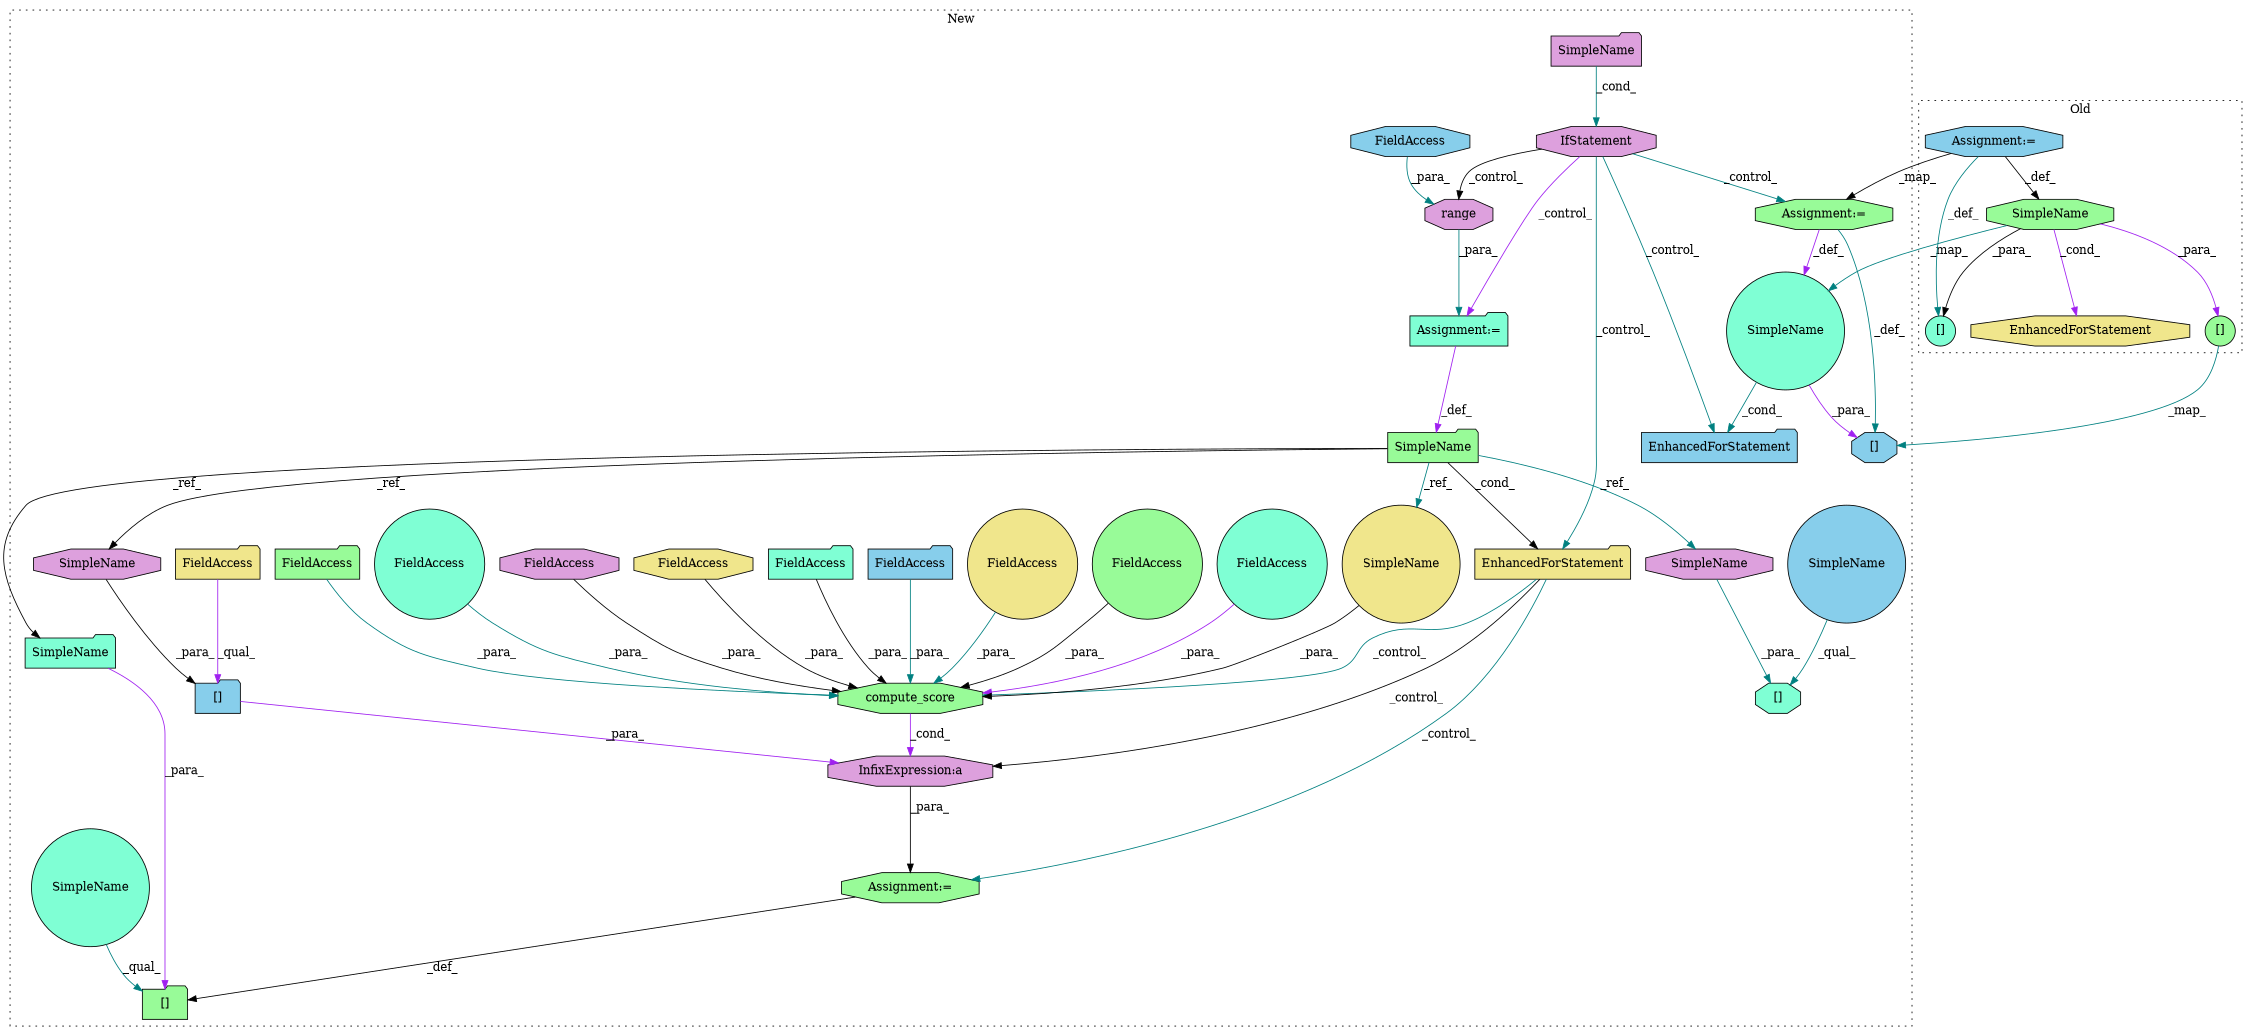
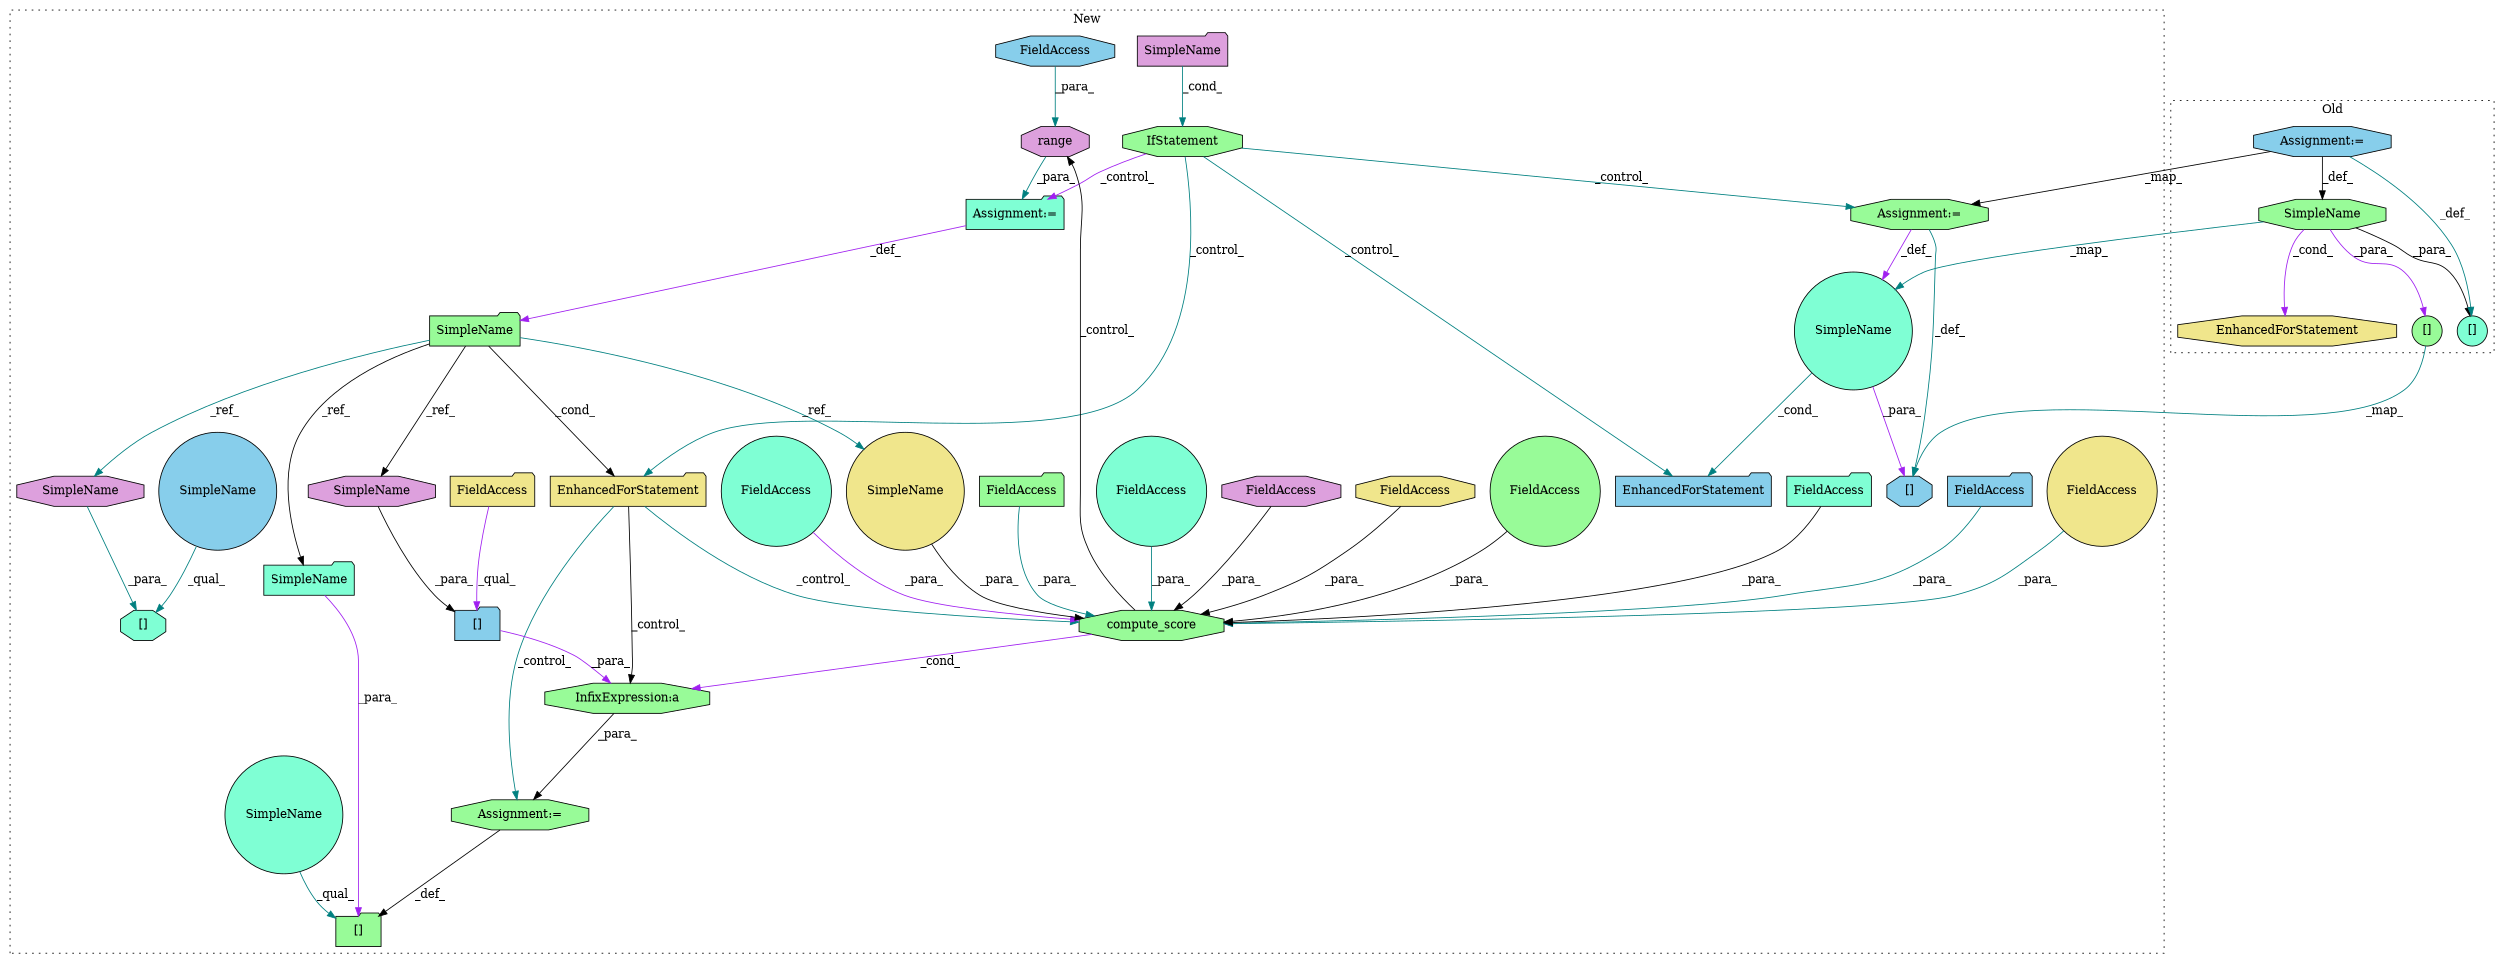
node "IfStatement": fillcolor plum -> palegreen
edge "IfStatement" -> "range": now "compute_score" -> "range"
node "InfixExpression:a": fillcolor plum -> palegreen
